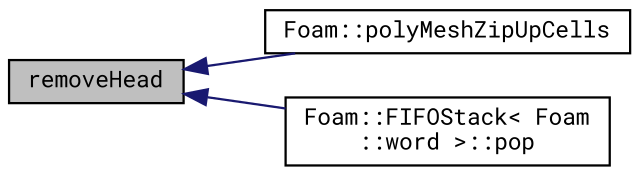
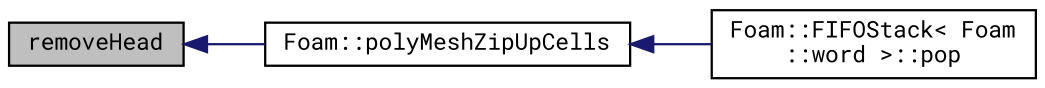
edge "Foam::FIFOStack< Foam ::word >::pop" -> "removeHead": now "Foam::FIFOStack< Foam ::word >::pop" -> "Foam::polyMeshZipUpCells"
